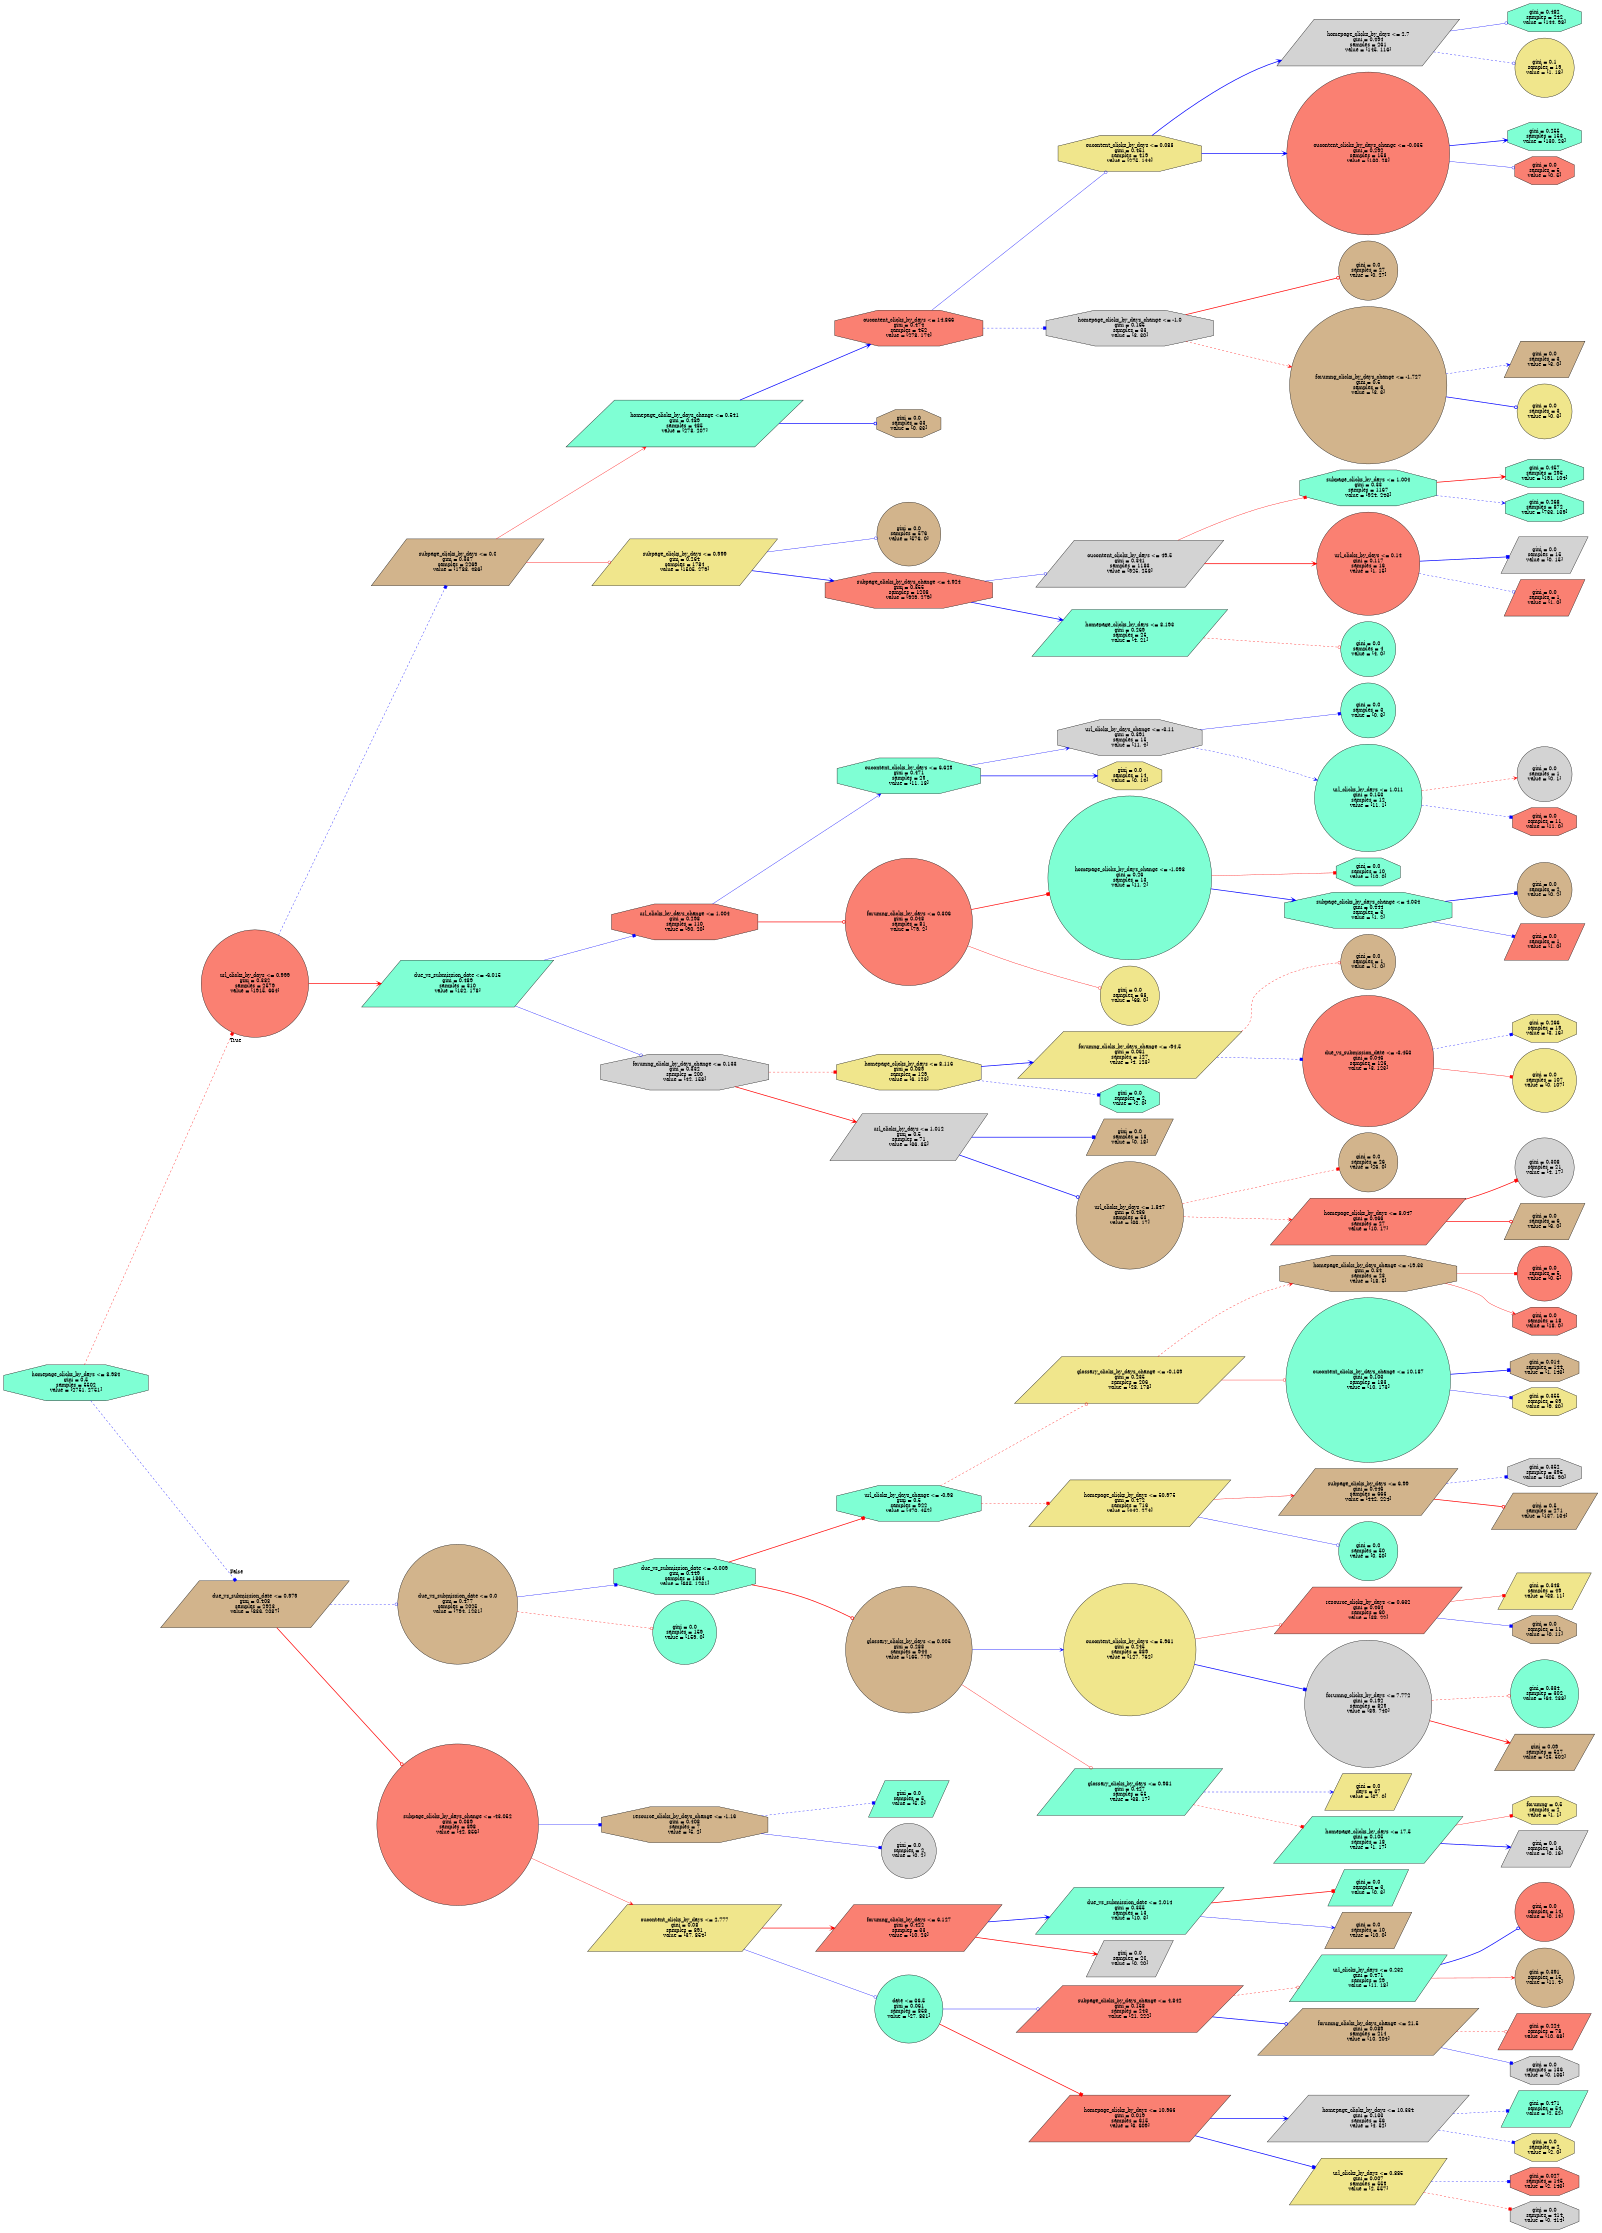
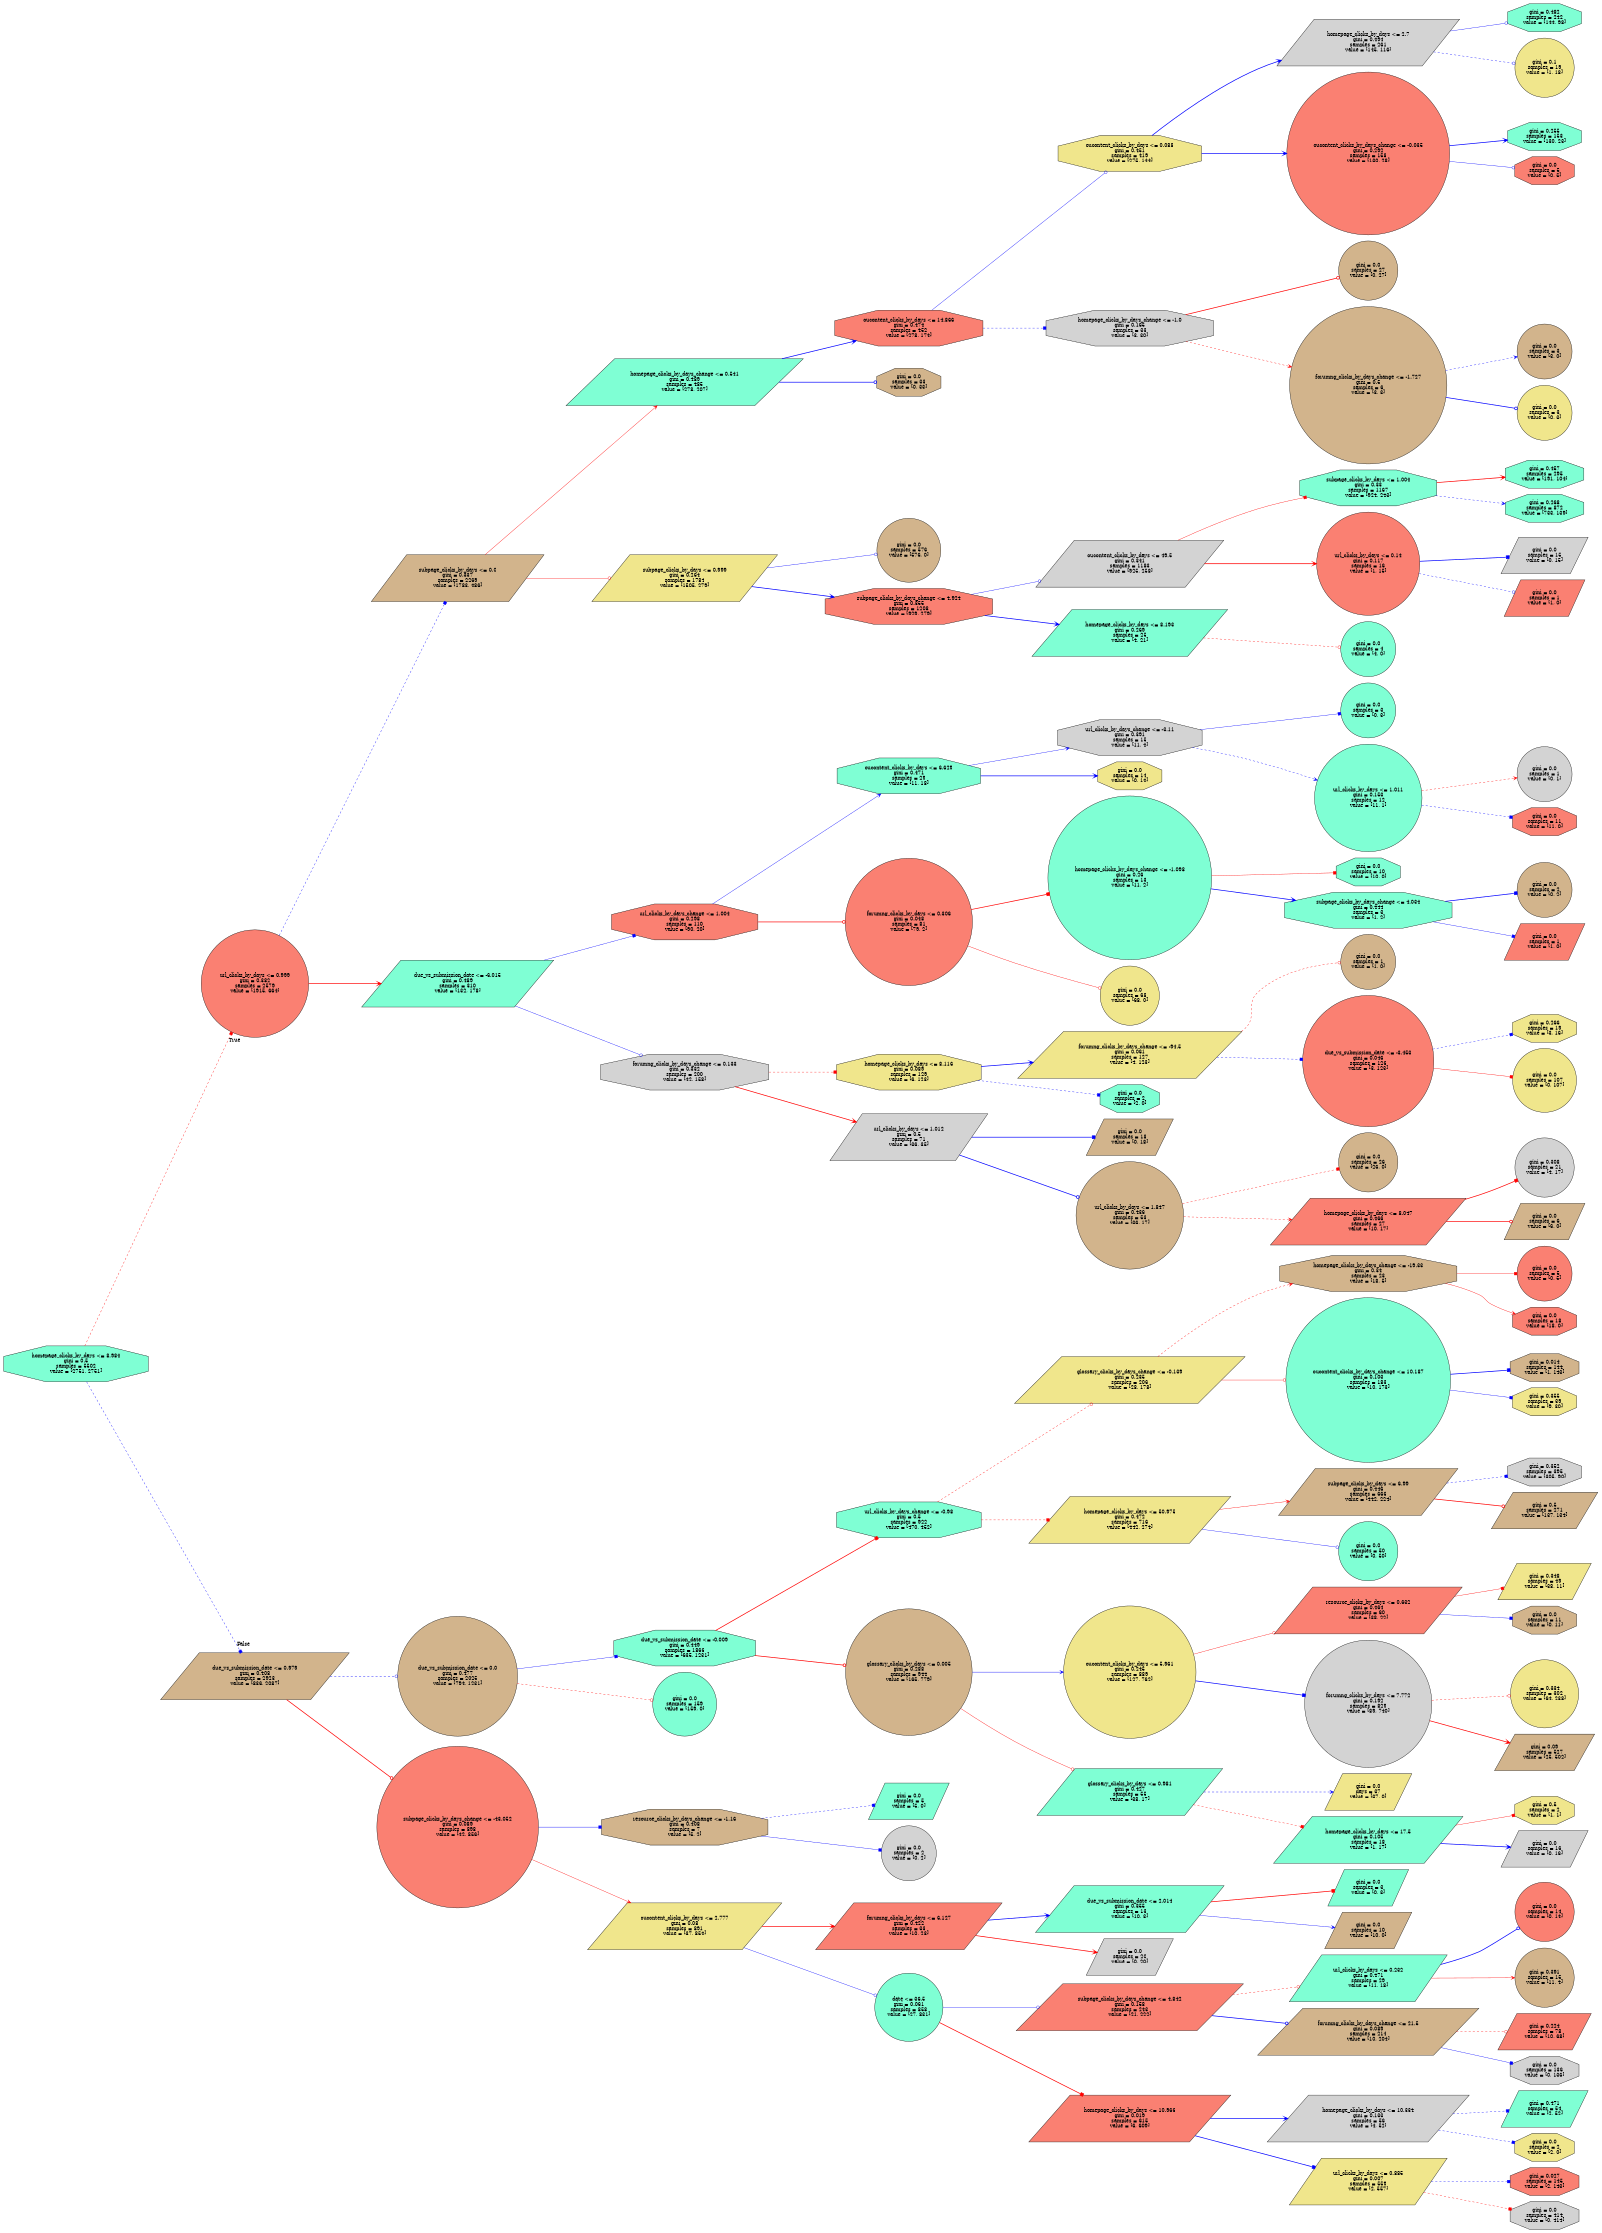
node "gini = 0.0 samples = 3 value = [3, 0]": shape parallelogram -> circle
node "gini = 0.334 samples = 302 value = [64, 238]": fillcolor aquamarine -> khaki
node "forumng = 0.5 samples = 2 value = [1, 1]": label "forumng = 0.5 samples = 2 value = [1, 1]" -> "gini = 0.5 samples = 2 value = [1, 1]"
